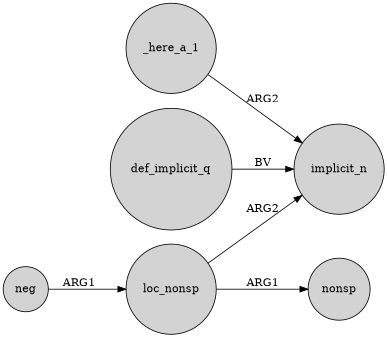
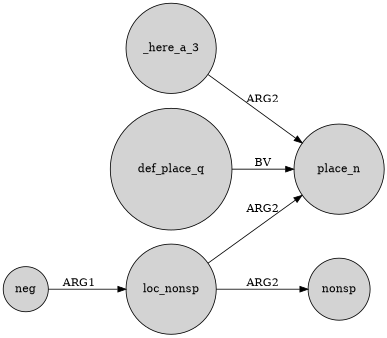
node "_here_a_1": label "_here_a_1" -> "_here_a_3"
node "def_implicit_q": label "def_implicit_q" -> "def_place_q"
node "implicit_n": label "implicit_n" -> "place_n"
edge "loc_nonsp" -> "nonsp": label "ARG1" -> "ARG2"
